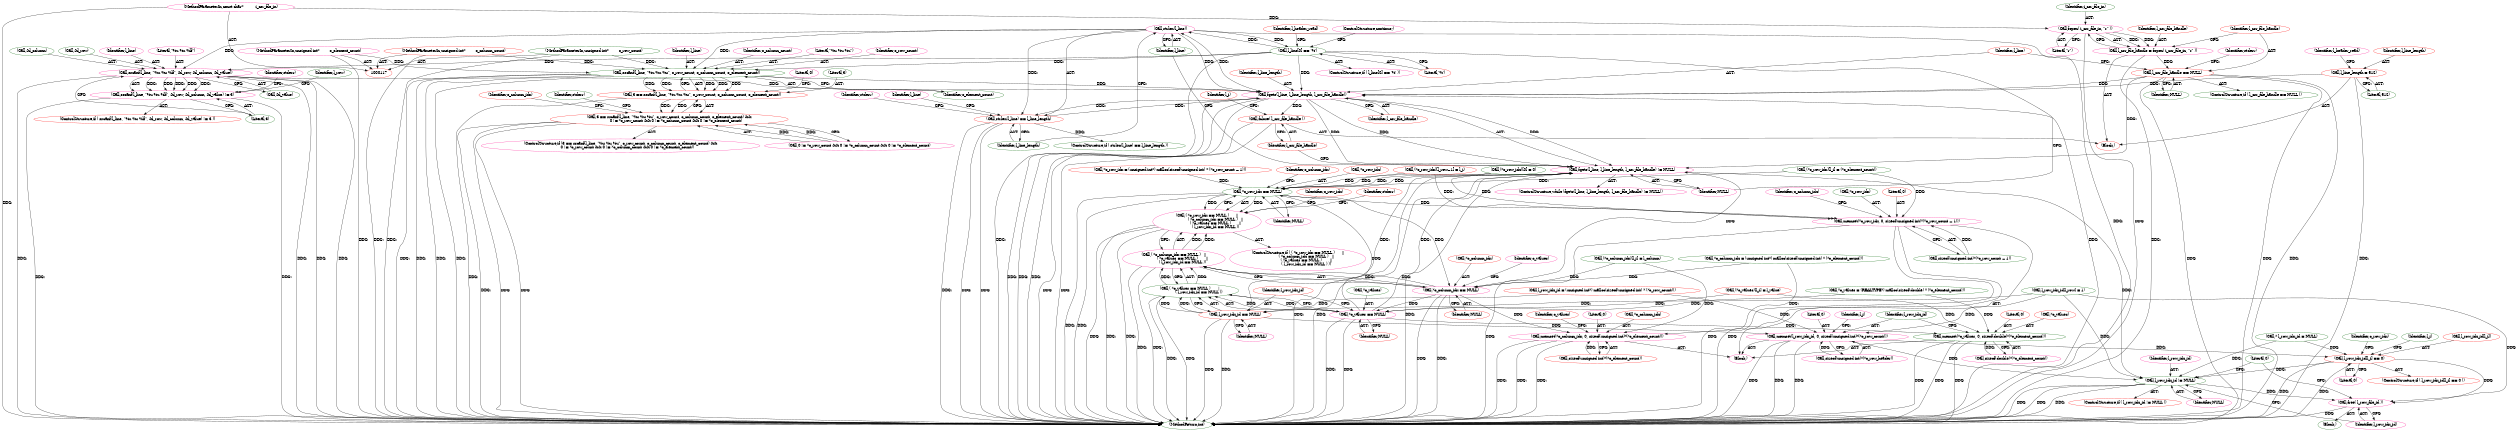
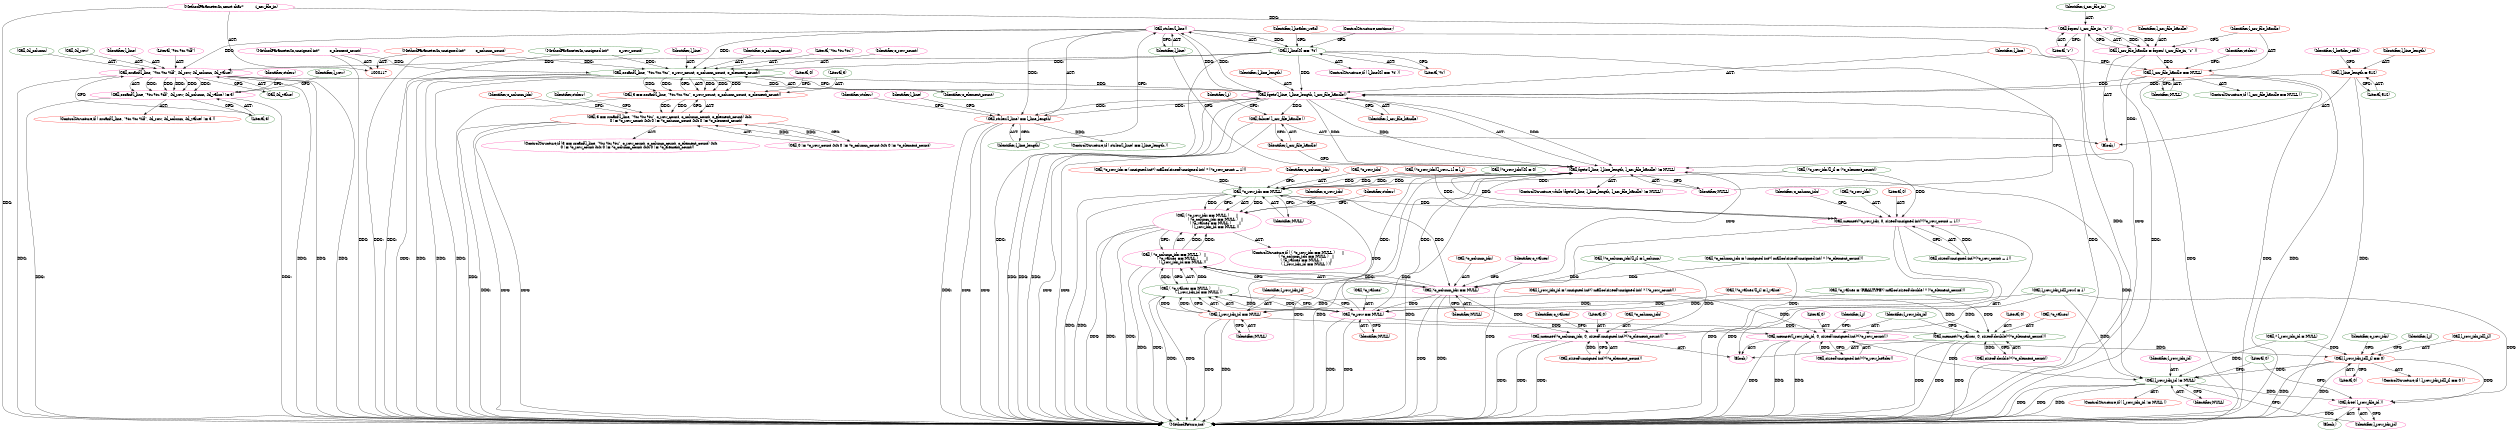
edge "(Call,l_line[0] == '%')" -> "(Call,strlen(l_line))": label "DDG: " -> "AST: "
edge "(MethodParameterIn,unsigned int*         o_row_count)" -> "1000117": removed, label "AST:"
node "(Call,*o_values == NULL)": label "(Call,*o_values == NULL)" -> "(Call,*o_row == NULL)"
